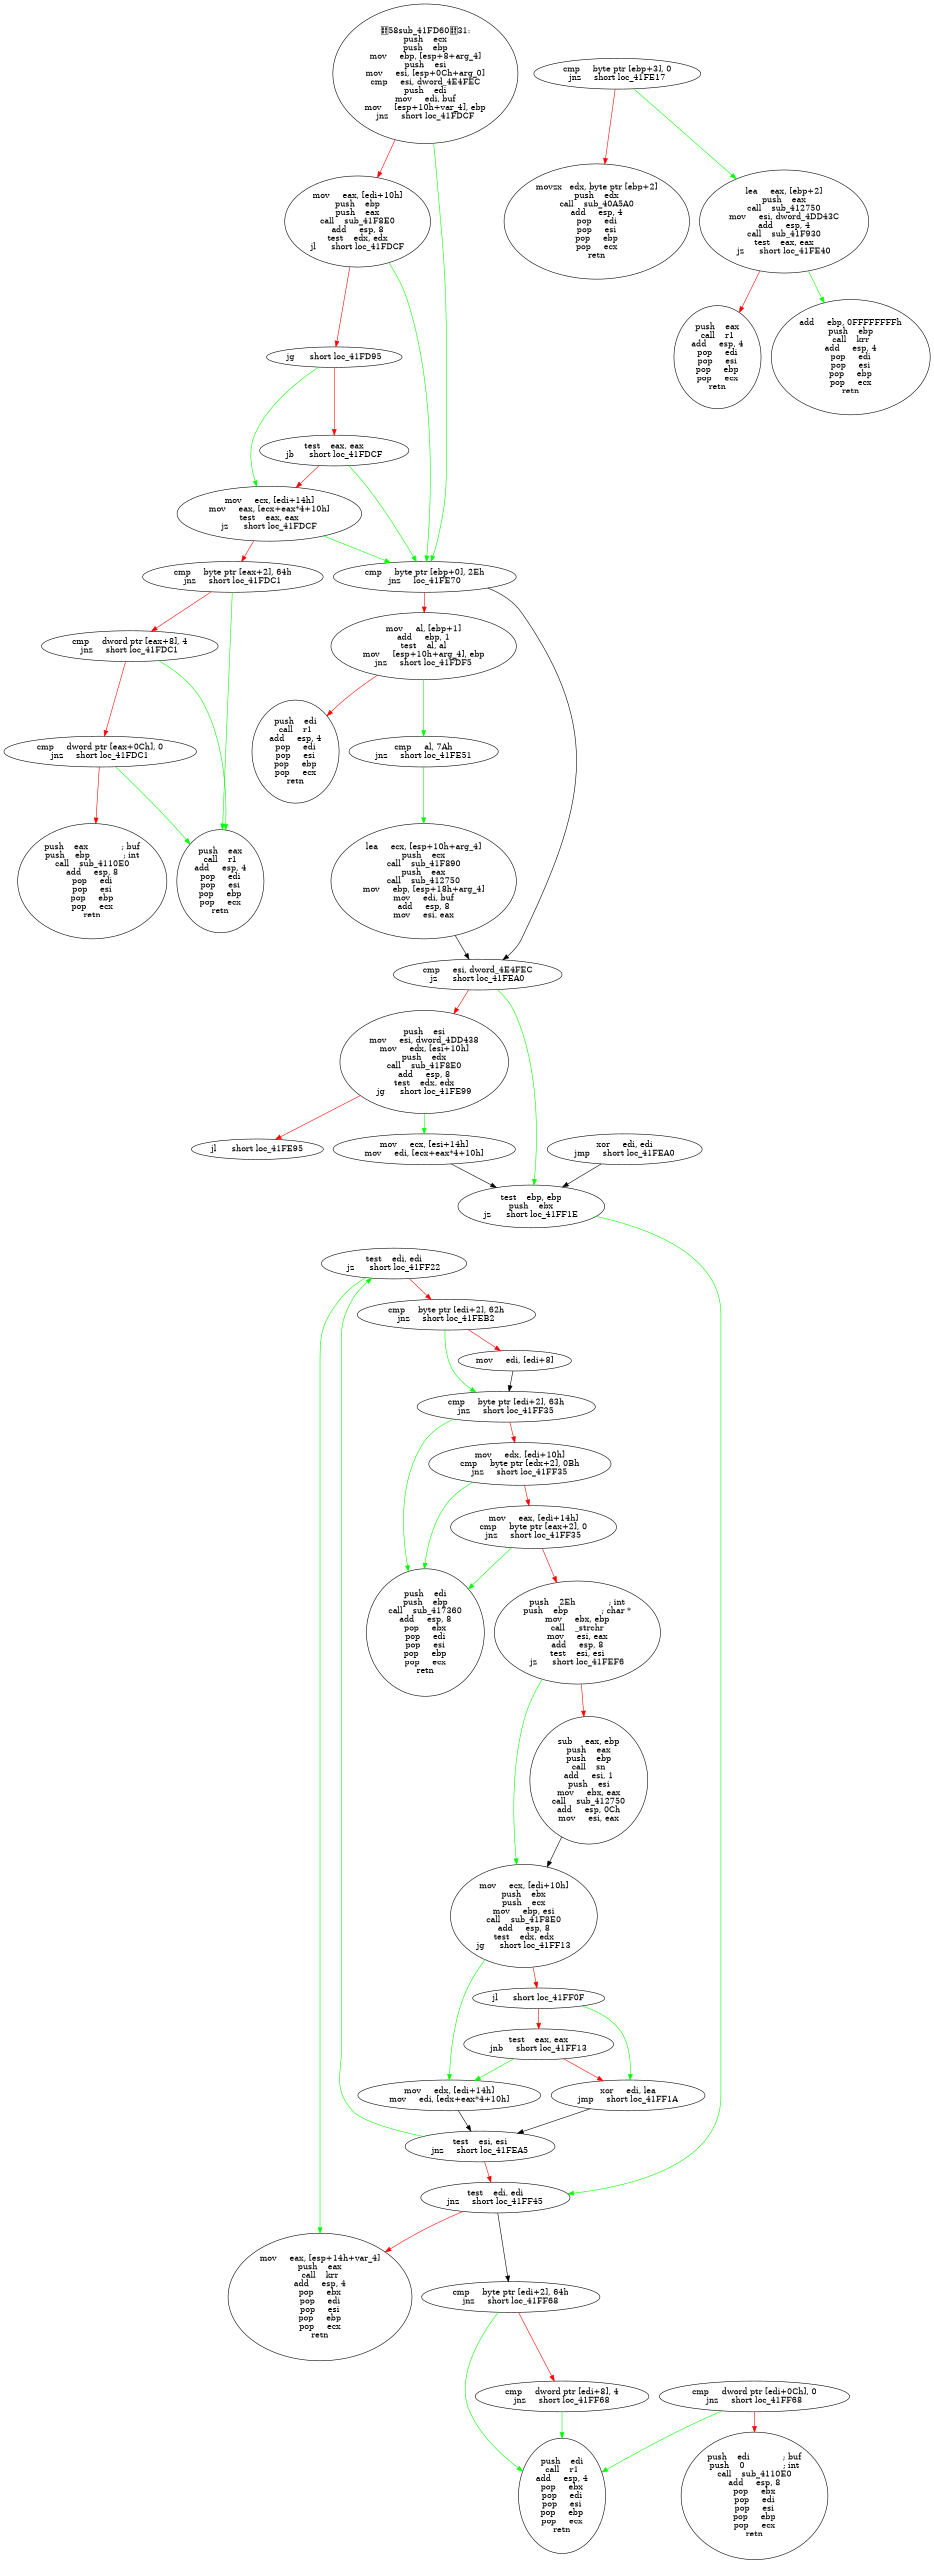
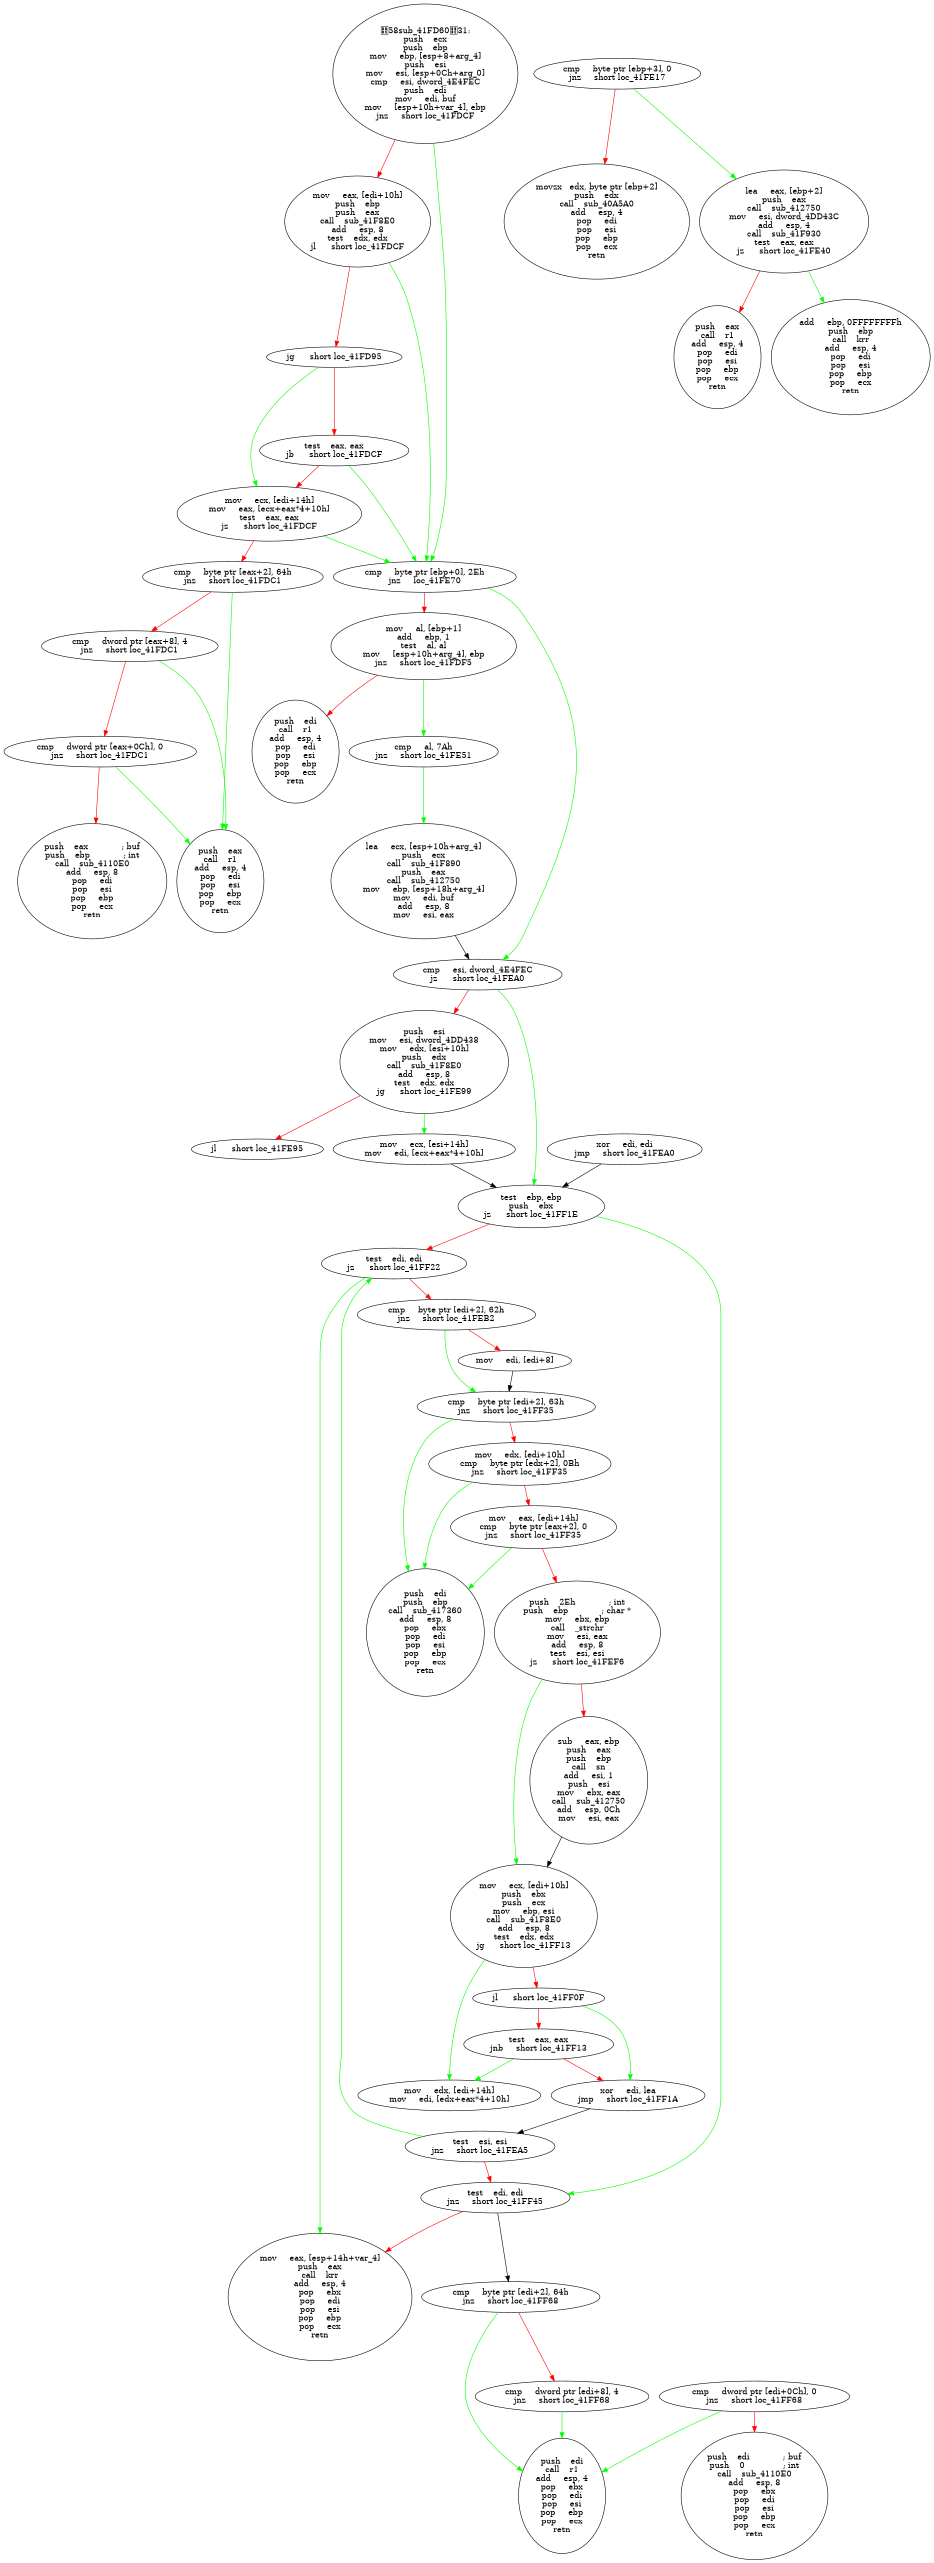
edge "cmp     byte ptr [ebp+0], 2Eh jnz     loc_41FE70" -> "cmp     esi, dword_4E4FEC jz      short loc_41FEA0": color black -> green
edge "test    ebp, ebp push    ebx jz      short loc_41FF1E" -> "test    edi, edi jz      short loc_41FF22": added
edge "mov     edx, [edi+14h] mov     edi, [edx+eax*4+10h]" -> "test    esi, esi jnz     short loc_41FEA5": removed
